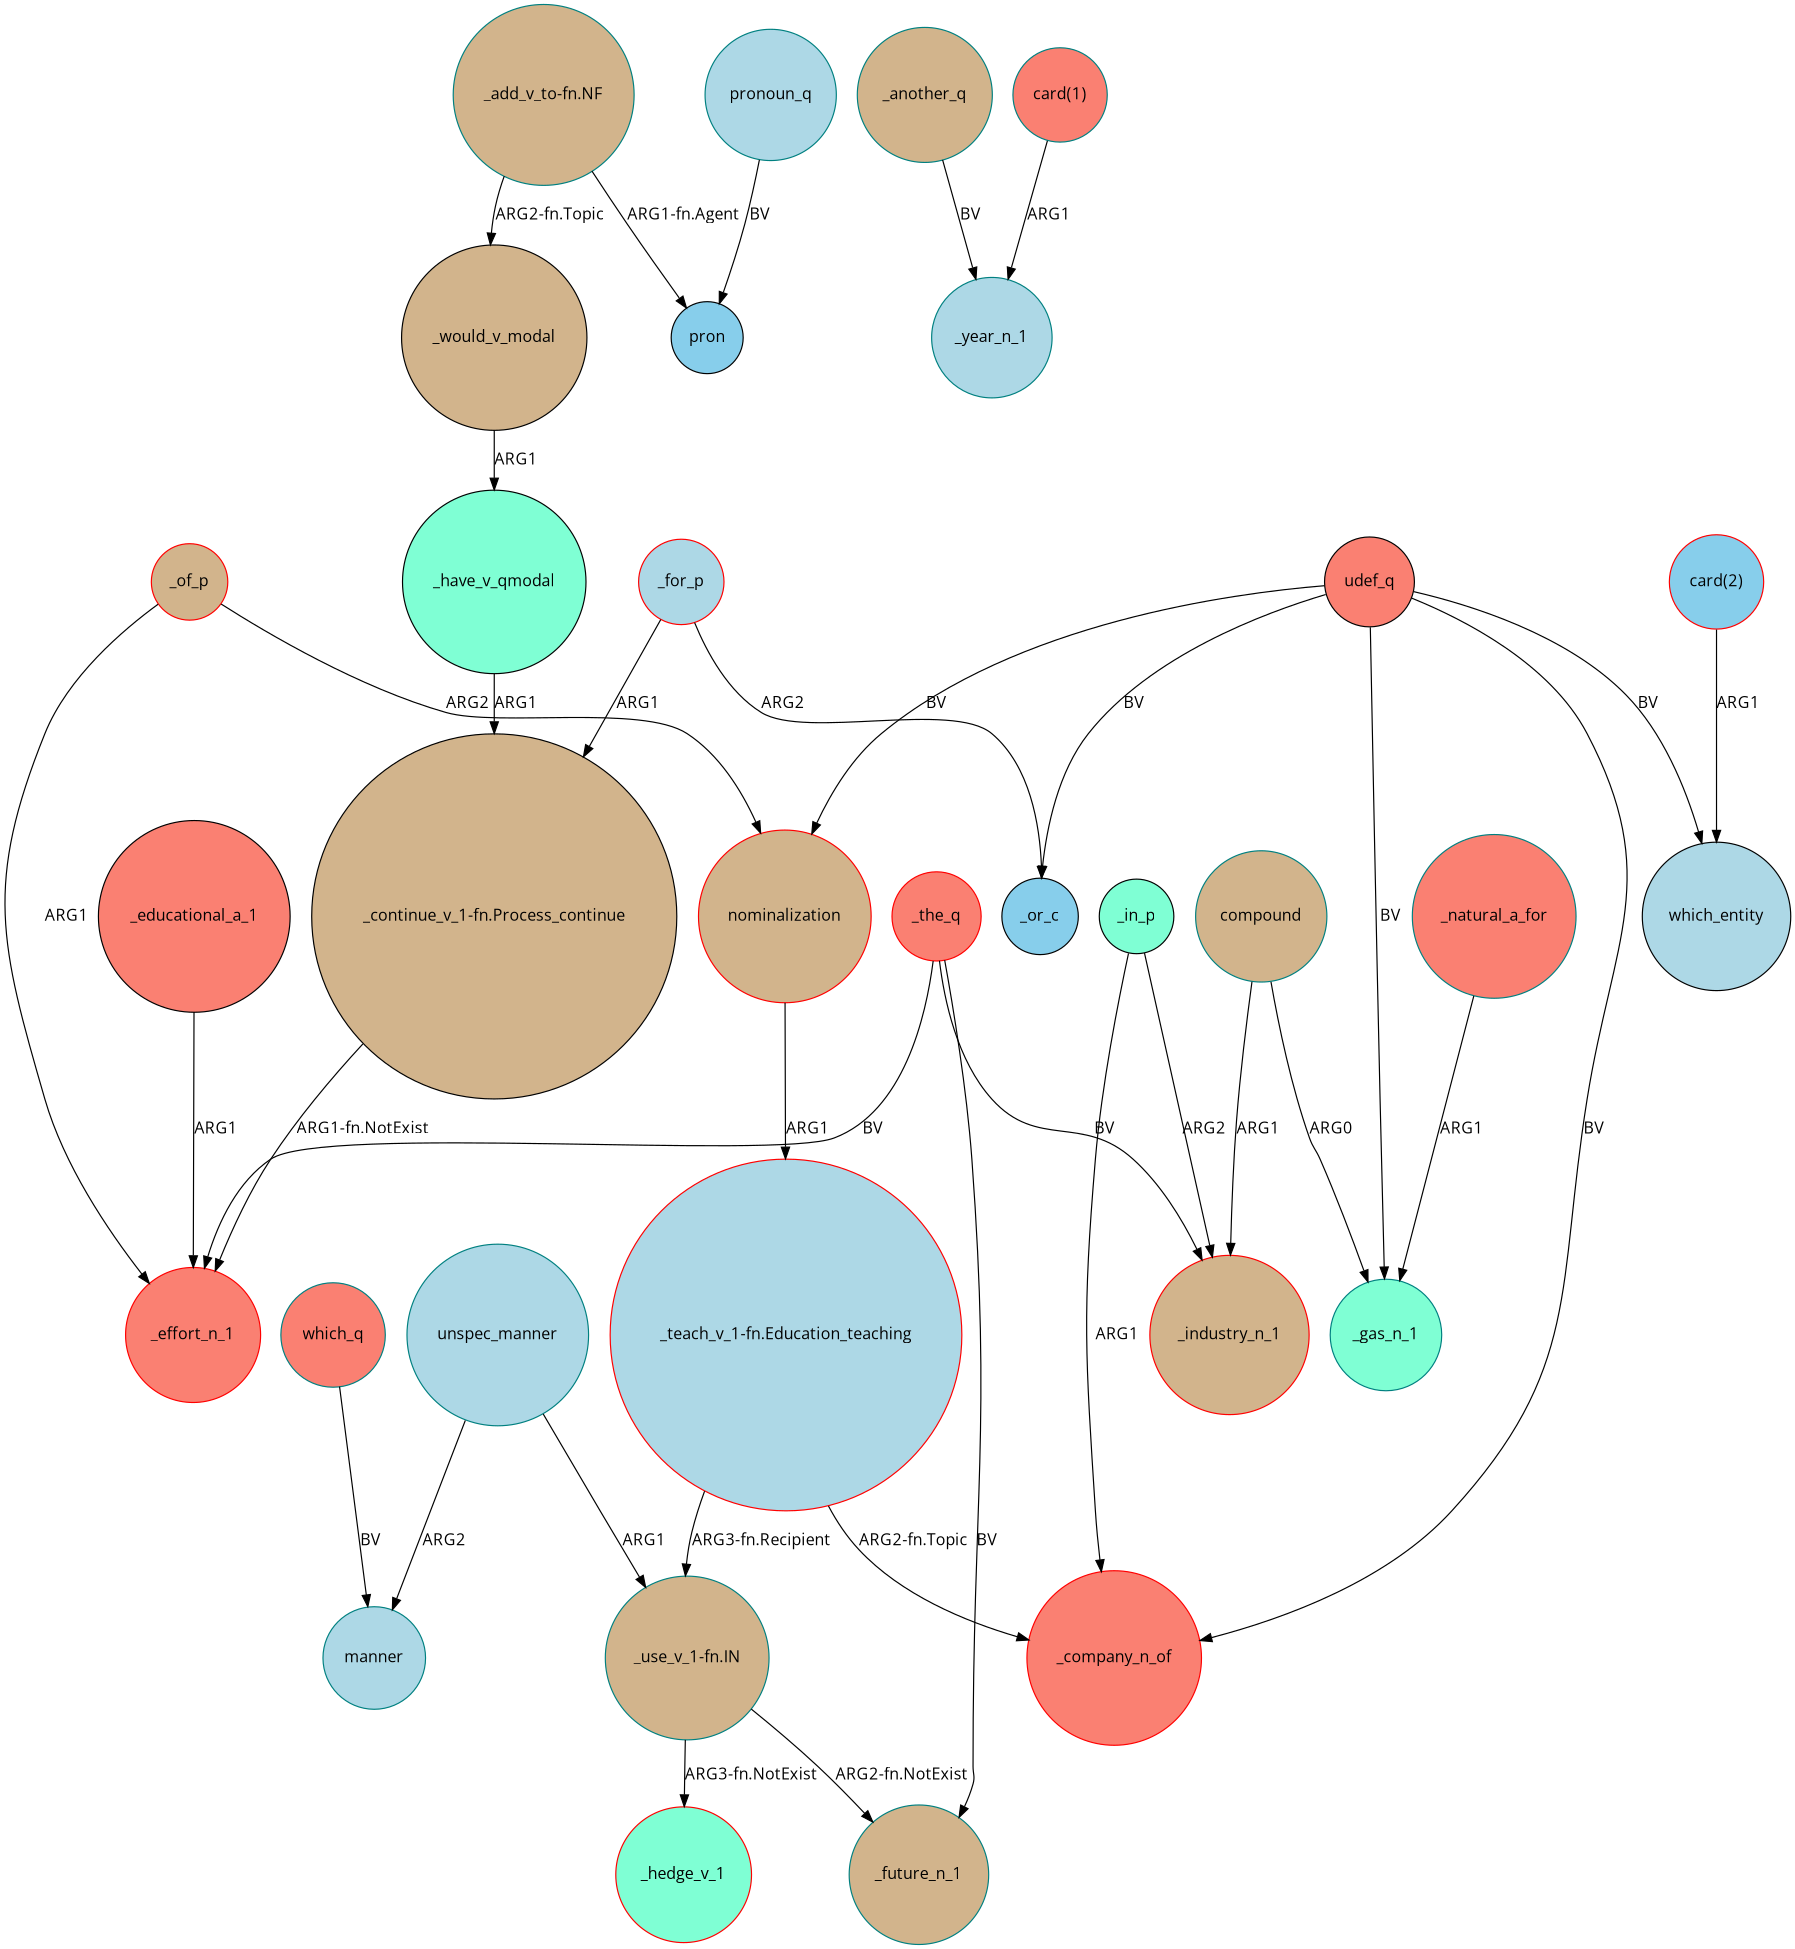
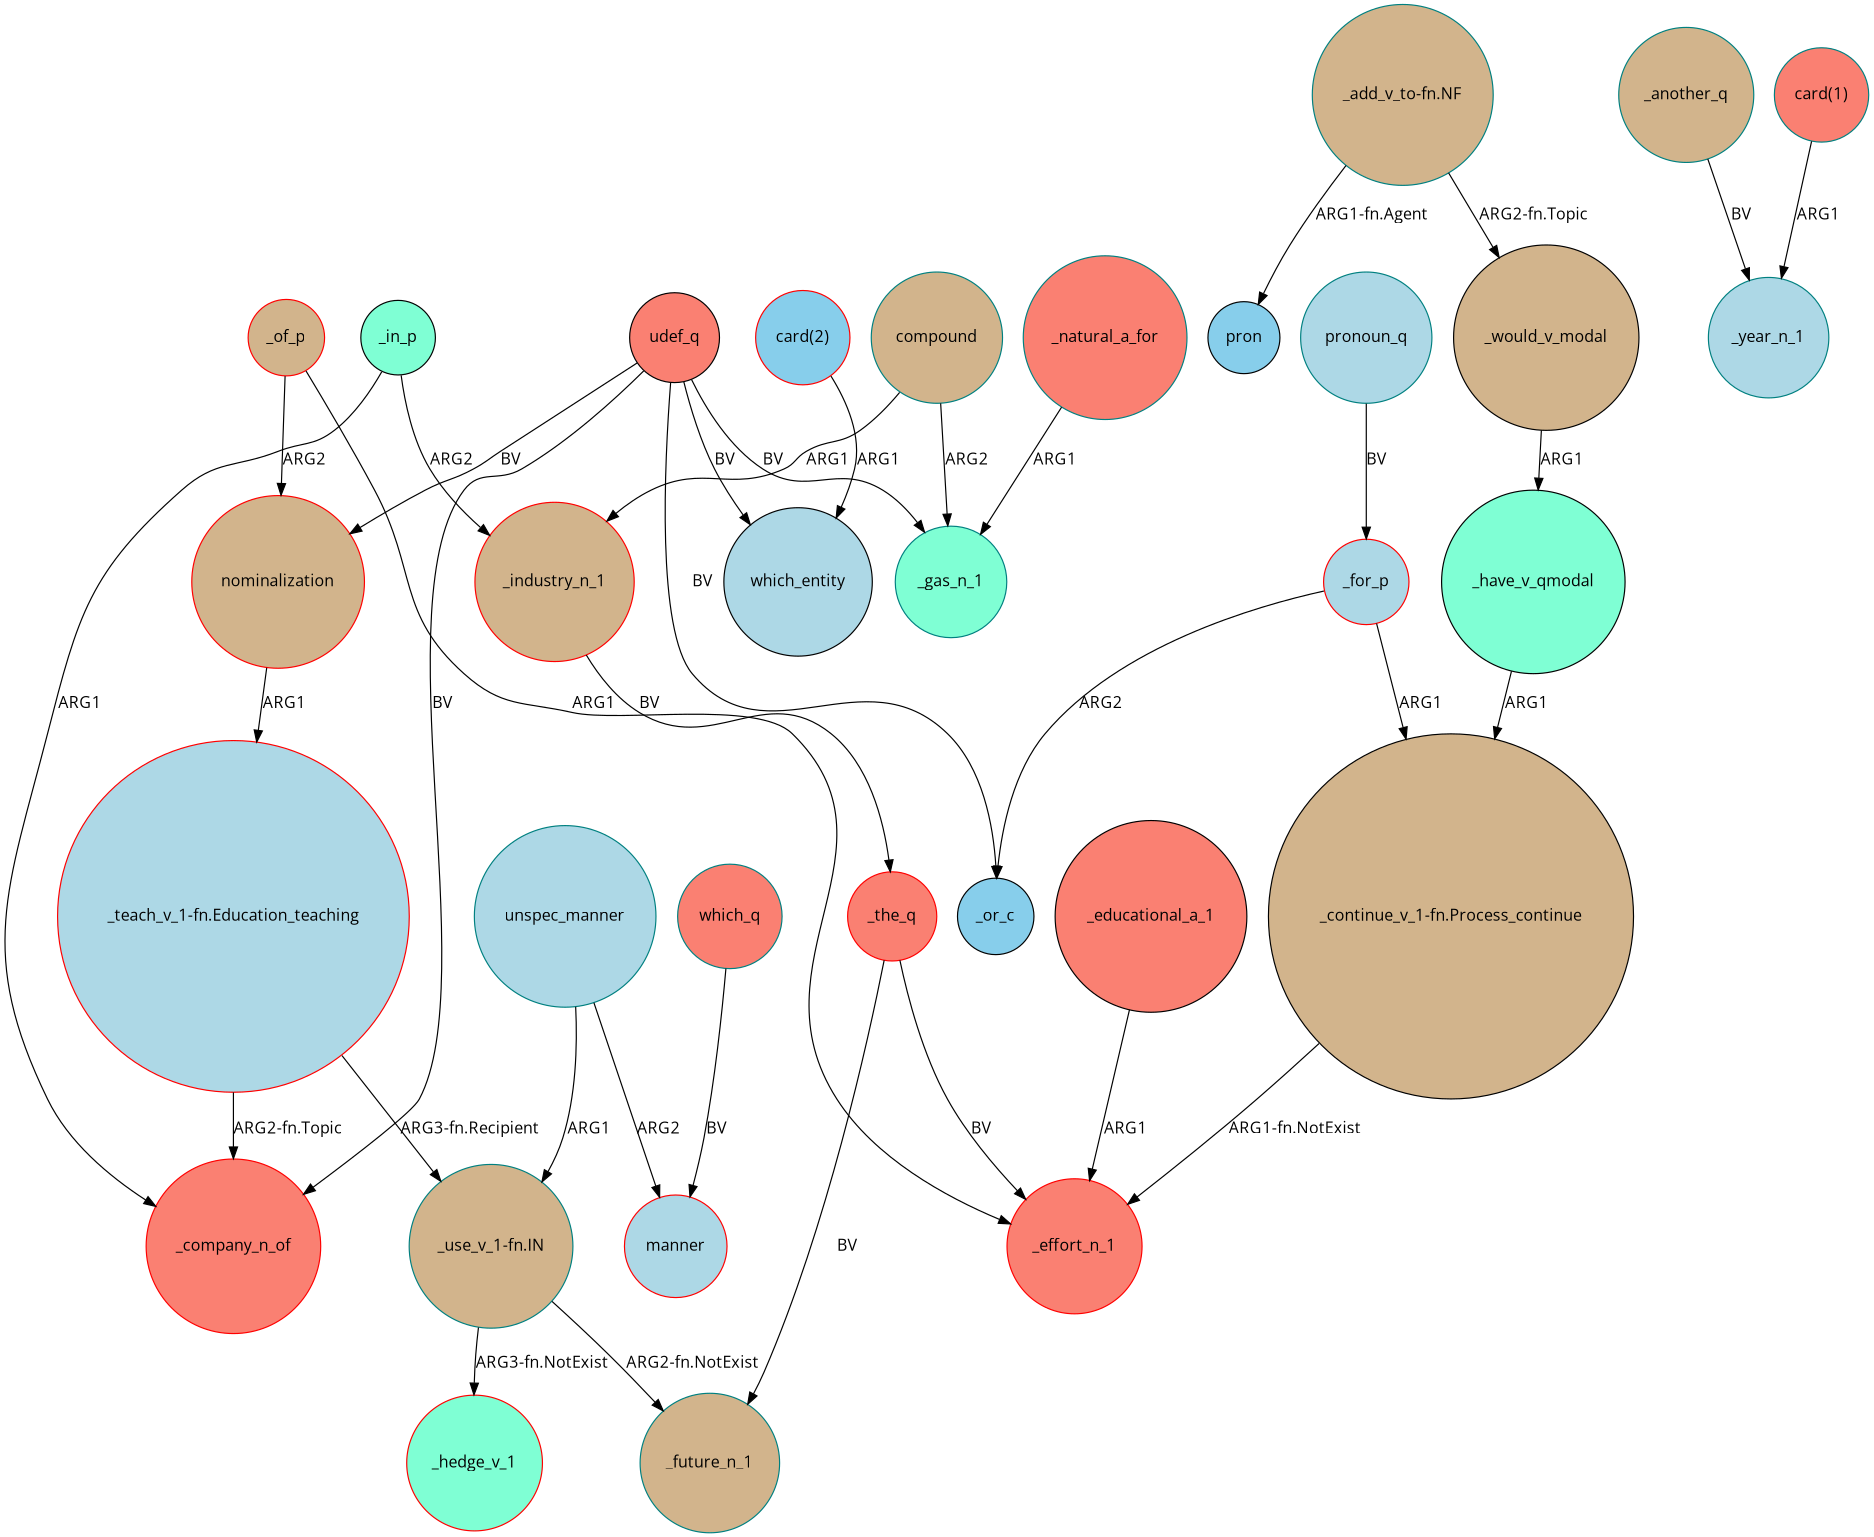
edge "pronoun_q" -> "pron": now "pronoun_q" -> "_for_p"
edge "_the_q" -> "_industry_n_1": reversed
edge "compound" -> "_gas_n_1": label "ARG0" -> "ARG2"
node "manner": color teal -> red
